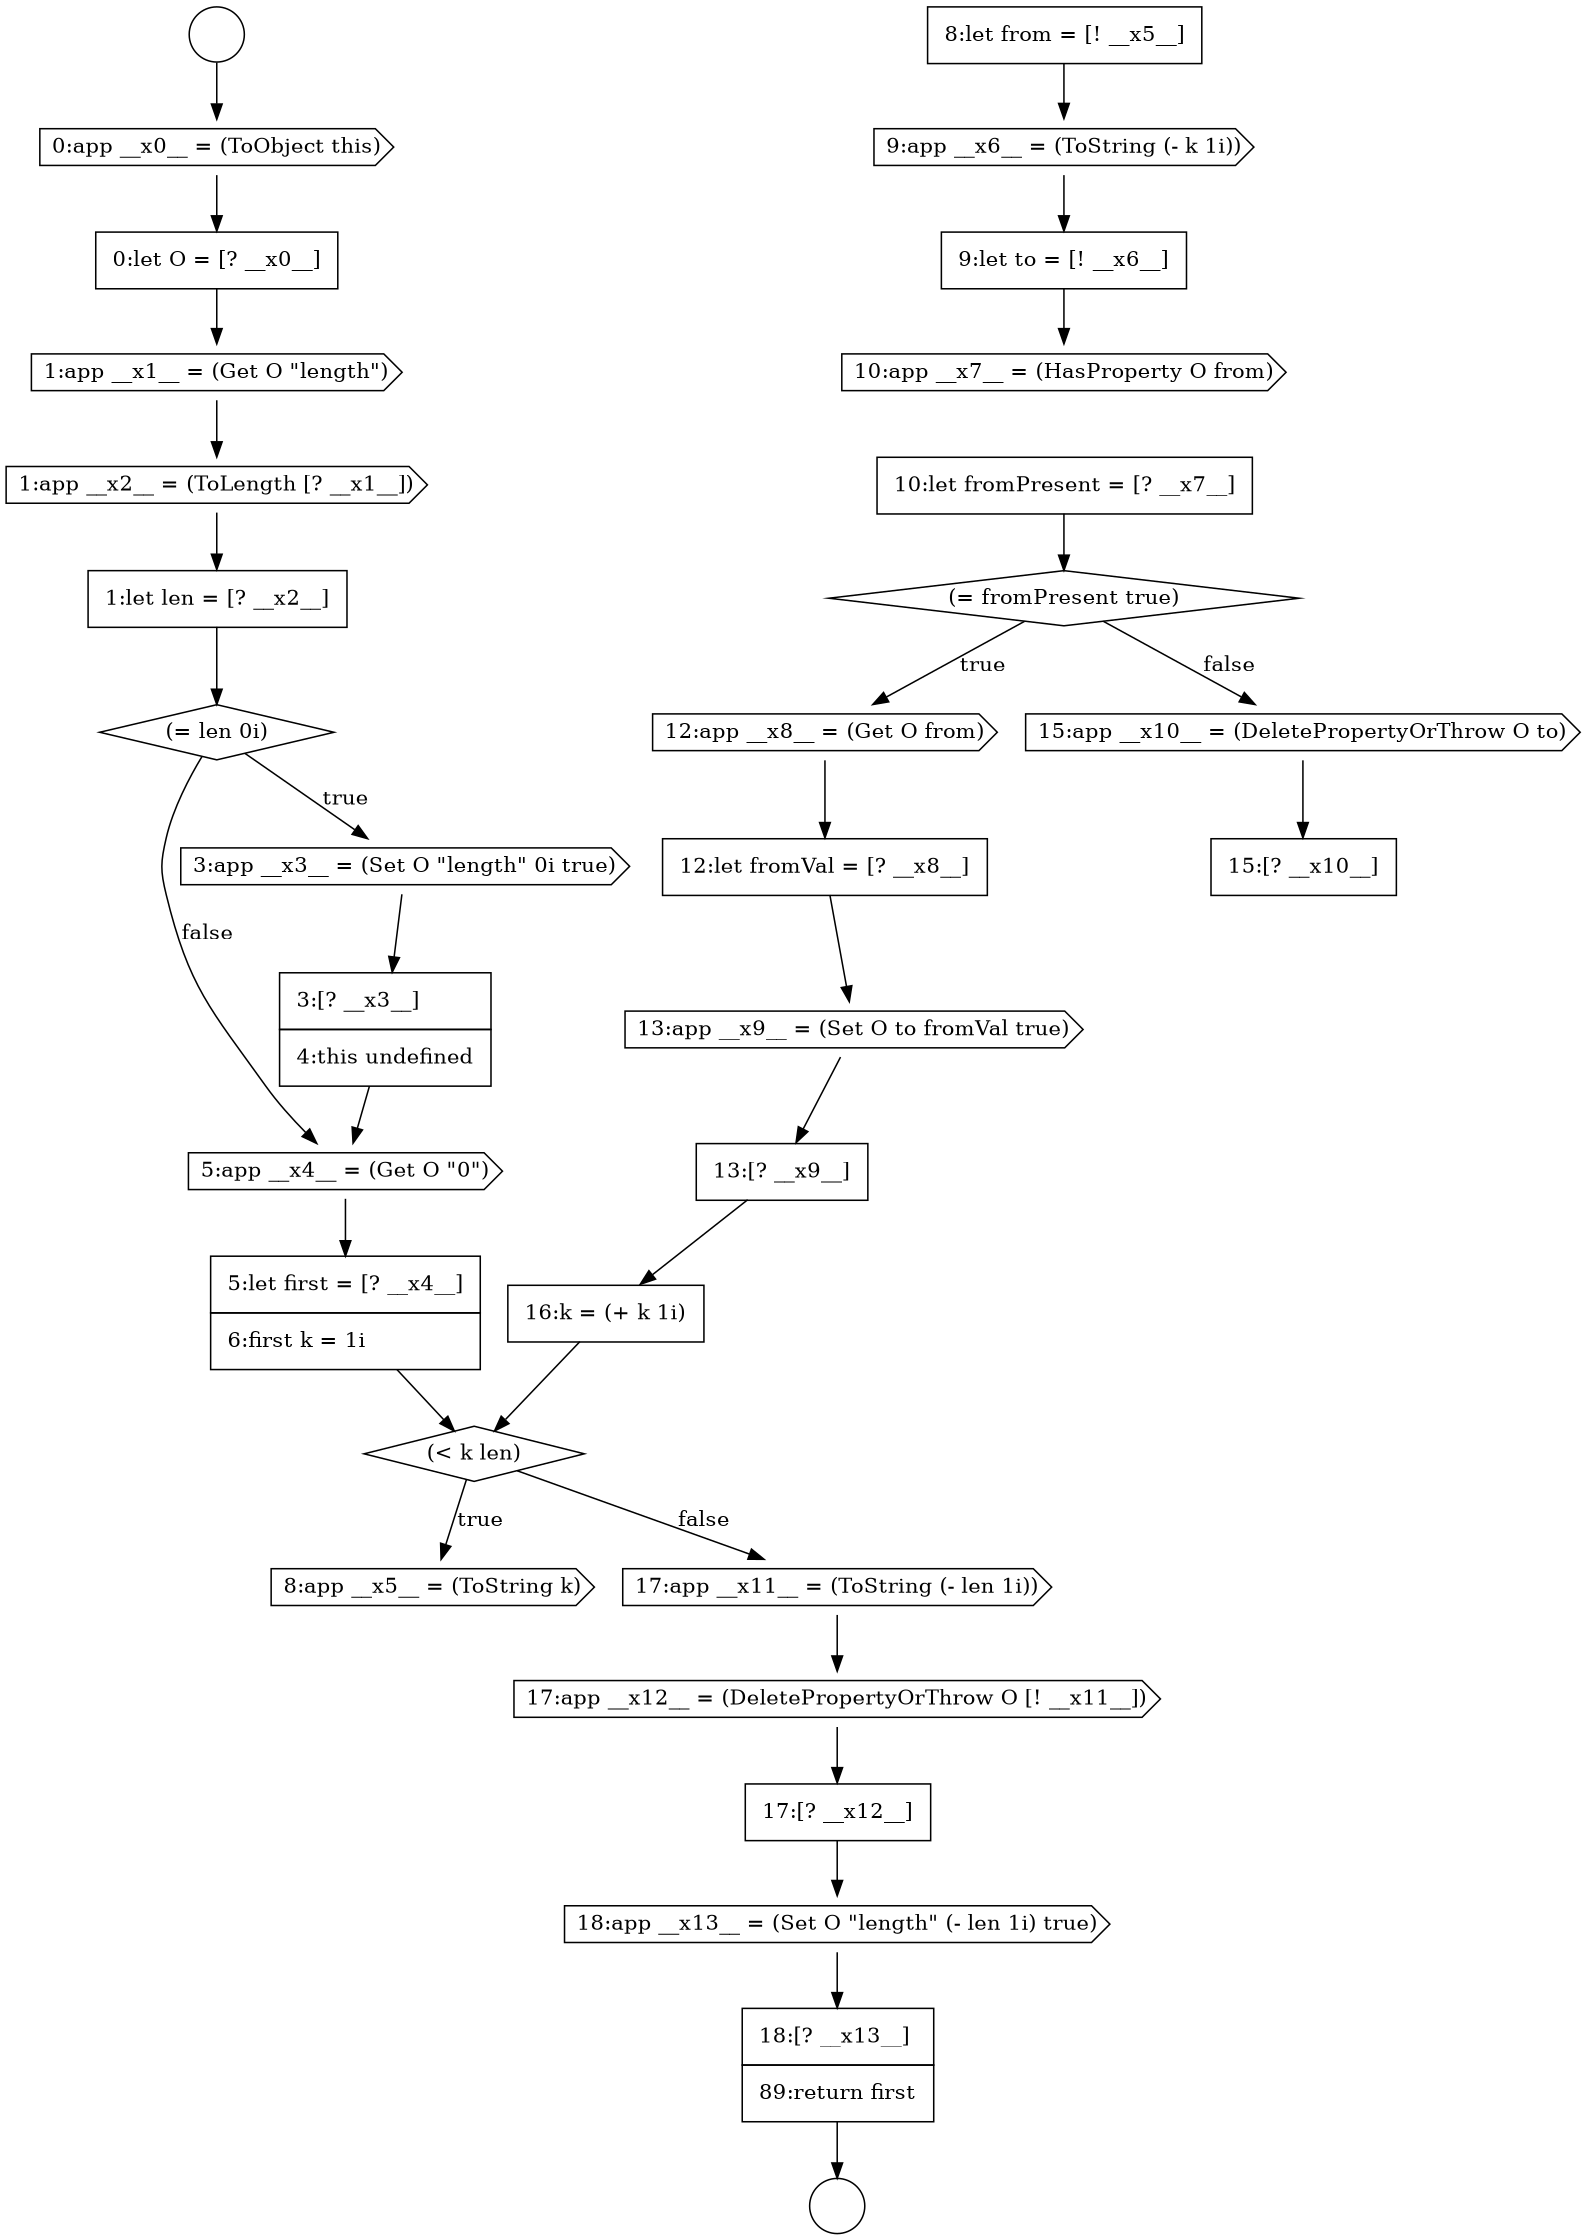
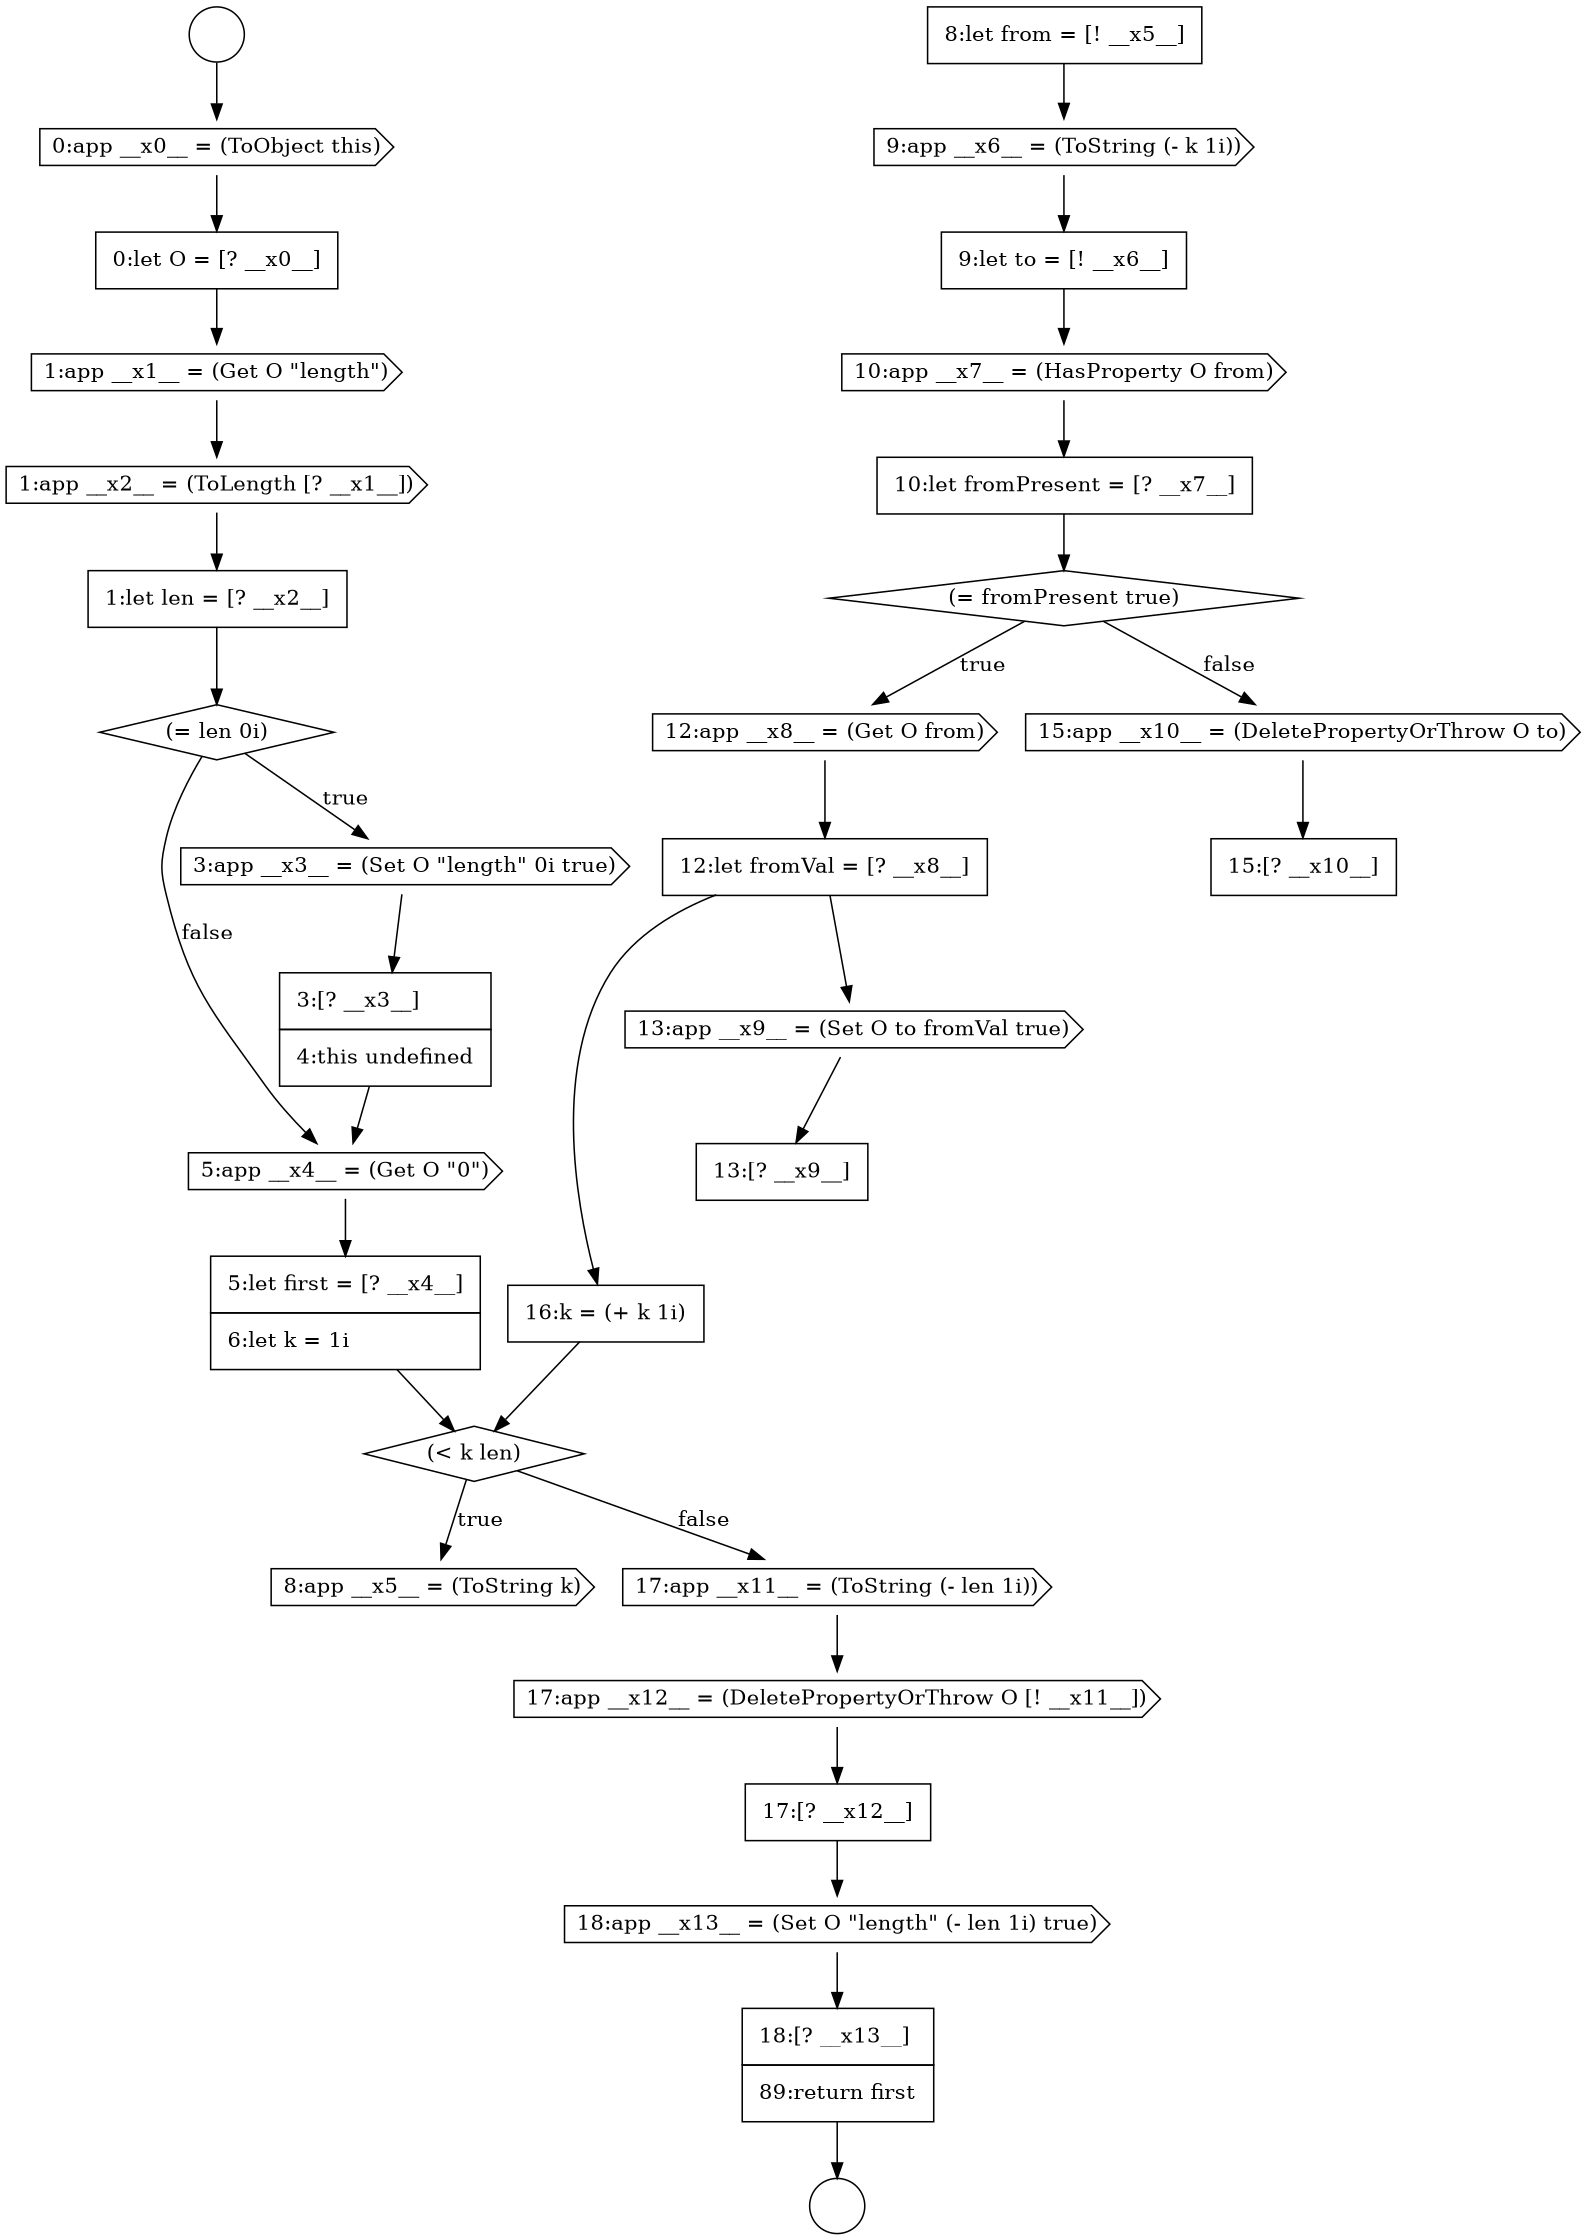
edge "10:app __x7__ = (HasProperty O from)" -> "10:let fromPresent = [? __x7__]": added
edge "13:[? __x9__]" -> "16:k = (+ k 1i)": now "12:let fromVal = [? __x8__]" -> "16:k = (+ k 1i)"
node "5:let first = [? __x4__]": text "6:first k = 1i" -> "6:let k = 1i"
